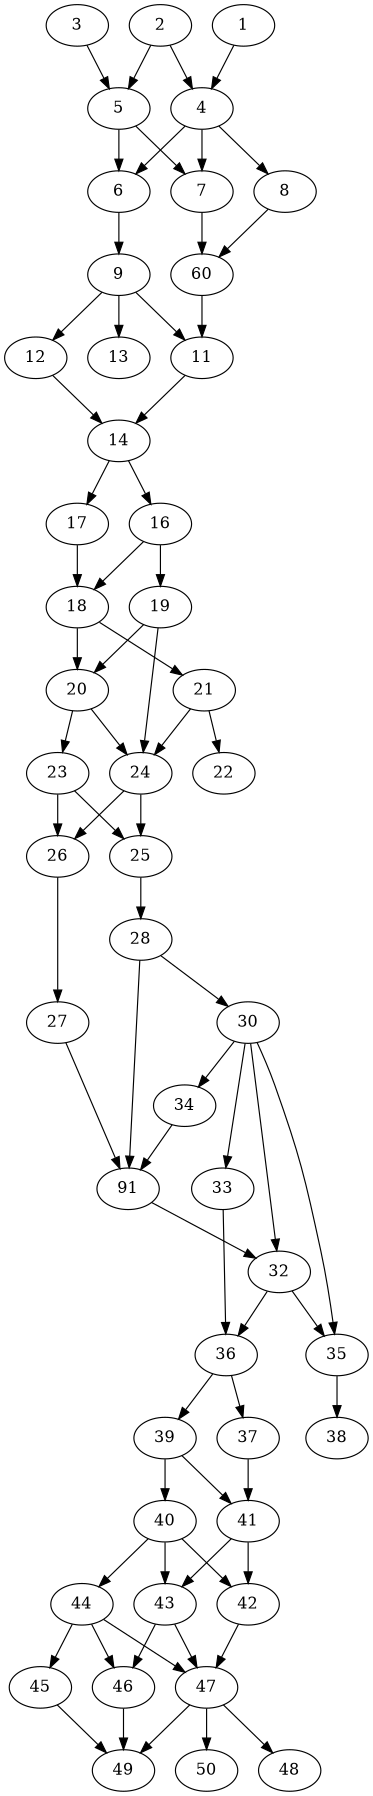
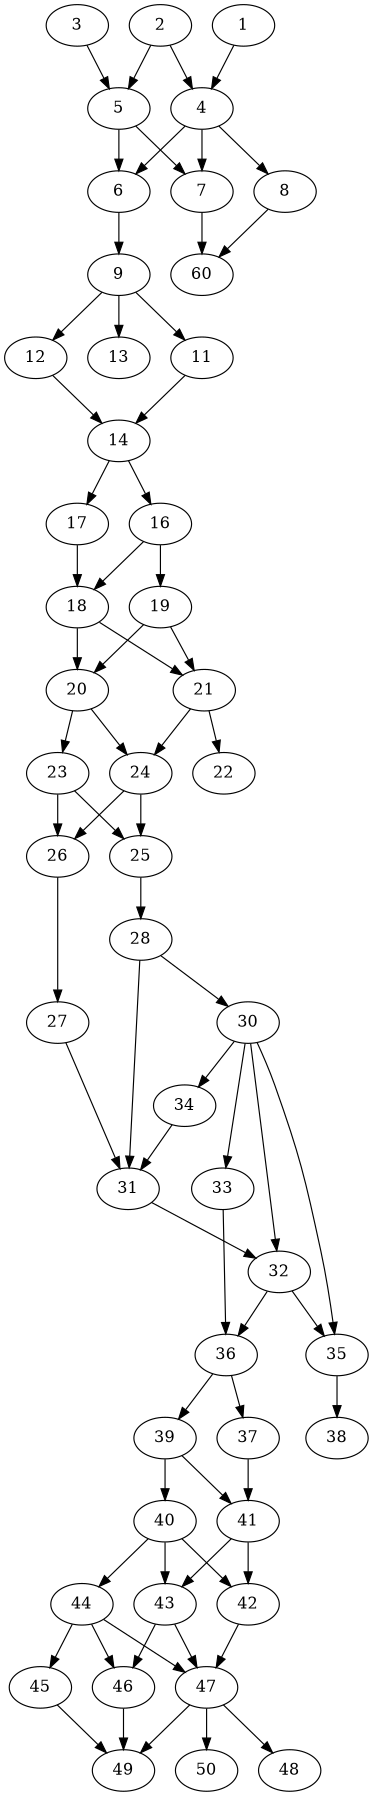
edge "60" -> "11": removed
edge "19" -> "24": now "19" -> "21"
node "91": label "91" -> "31"
